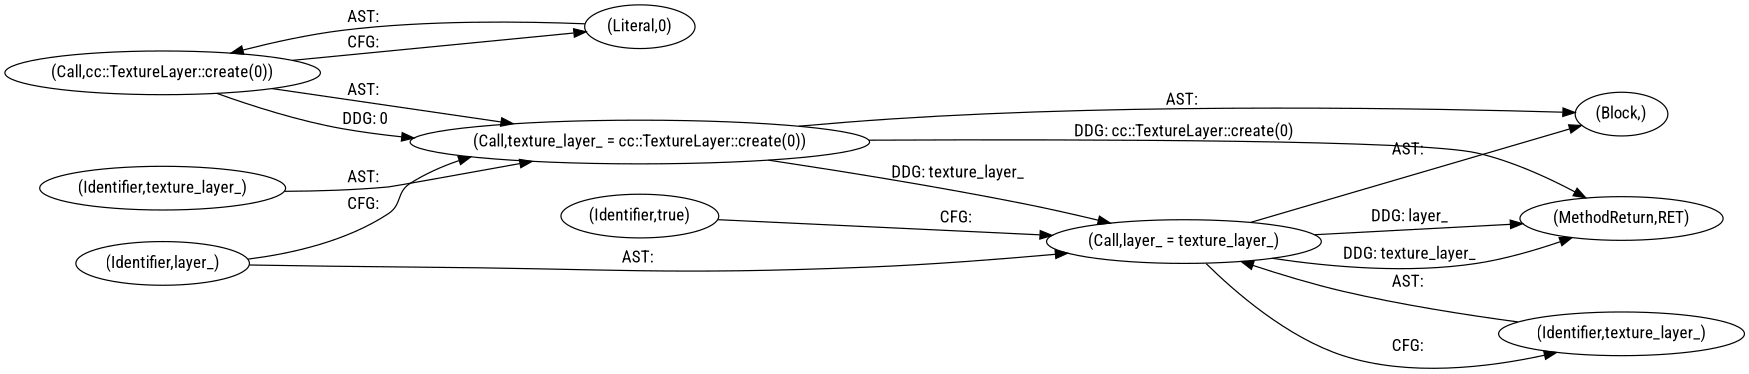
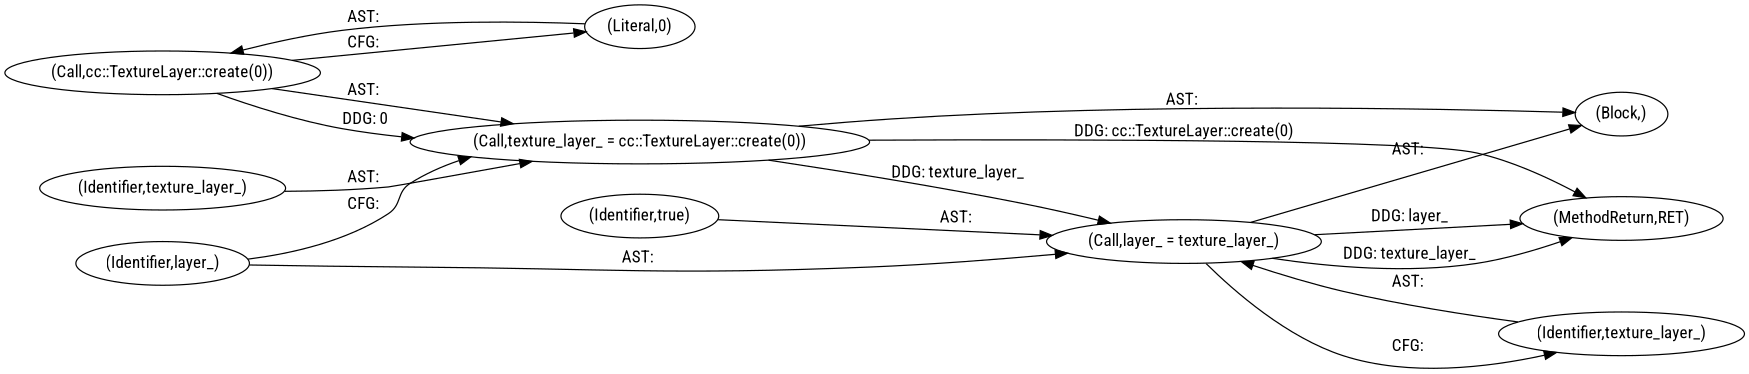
edge "(Identifier,true)" -> "(Call,layer_ = texture_layer_)": label "CFG: " -> "AST: "
